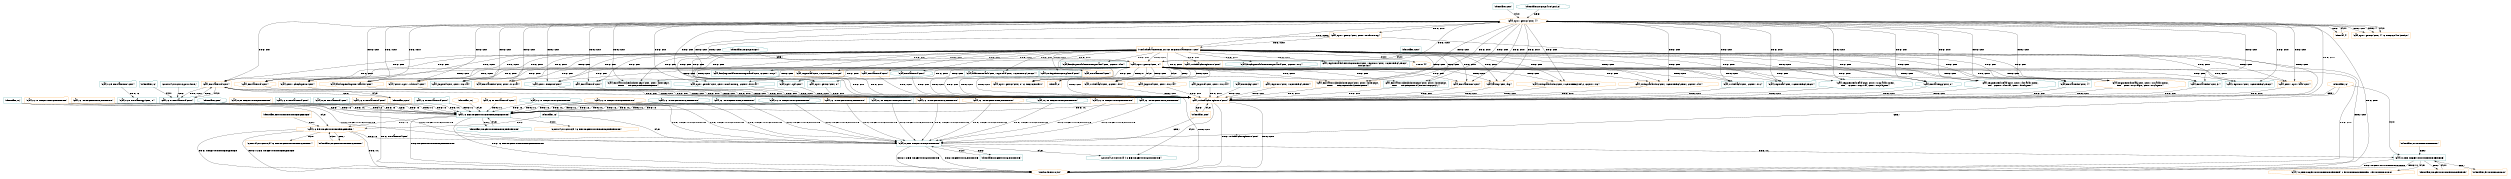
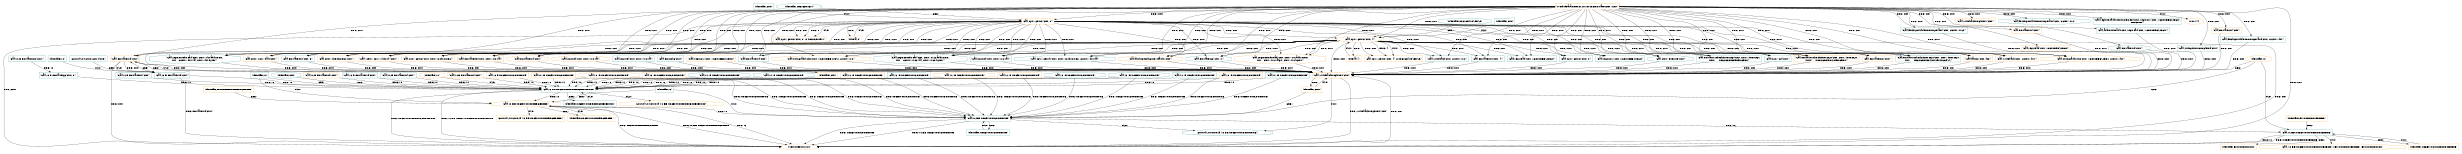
edge "(Call,ops->get_cr(ctxt, ctxt->modrm_reg))" -> "(MethodParameterIn,struct x86_emulate_ctxt *ctxt)": reversed
node "(Identifier,X86EMUL_PROPAGATE_FAULT)": shape octagon -> box
